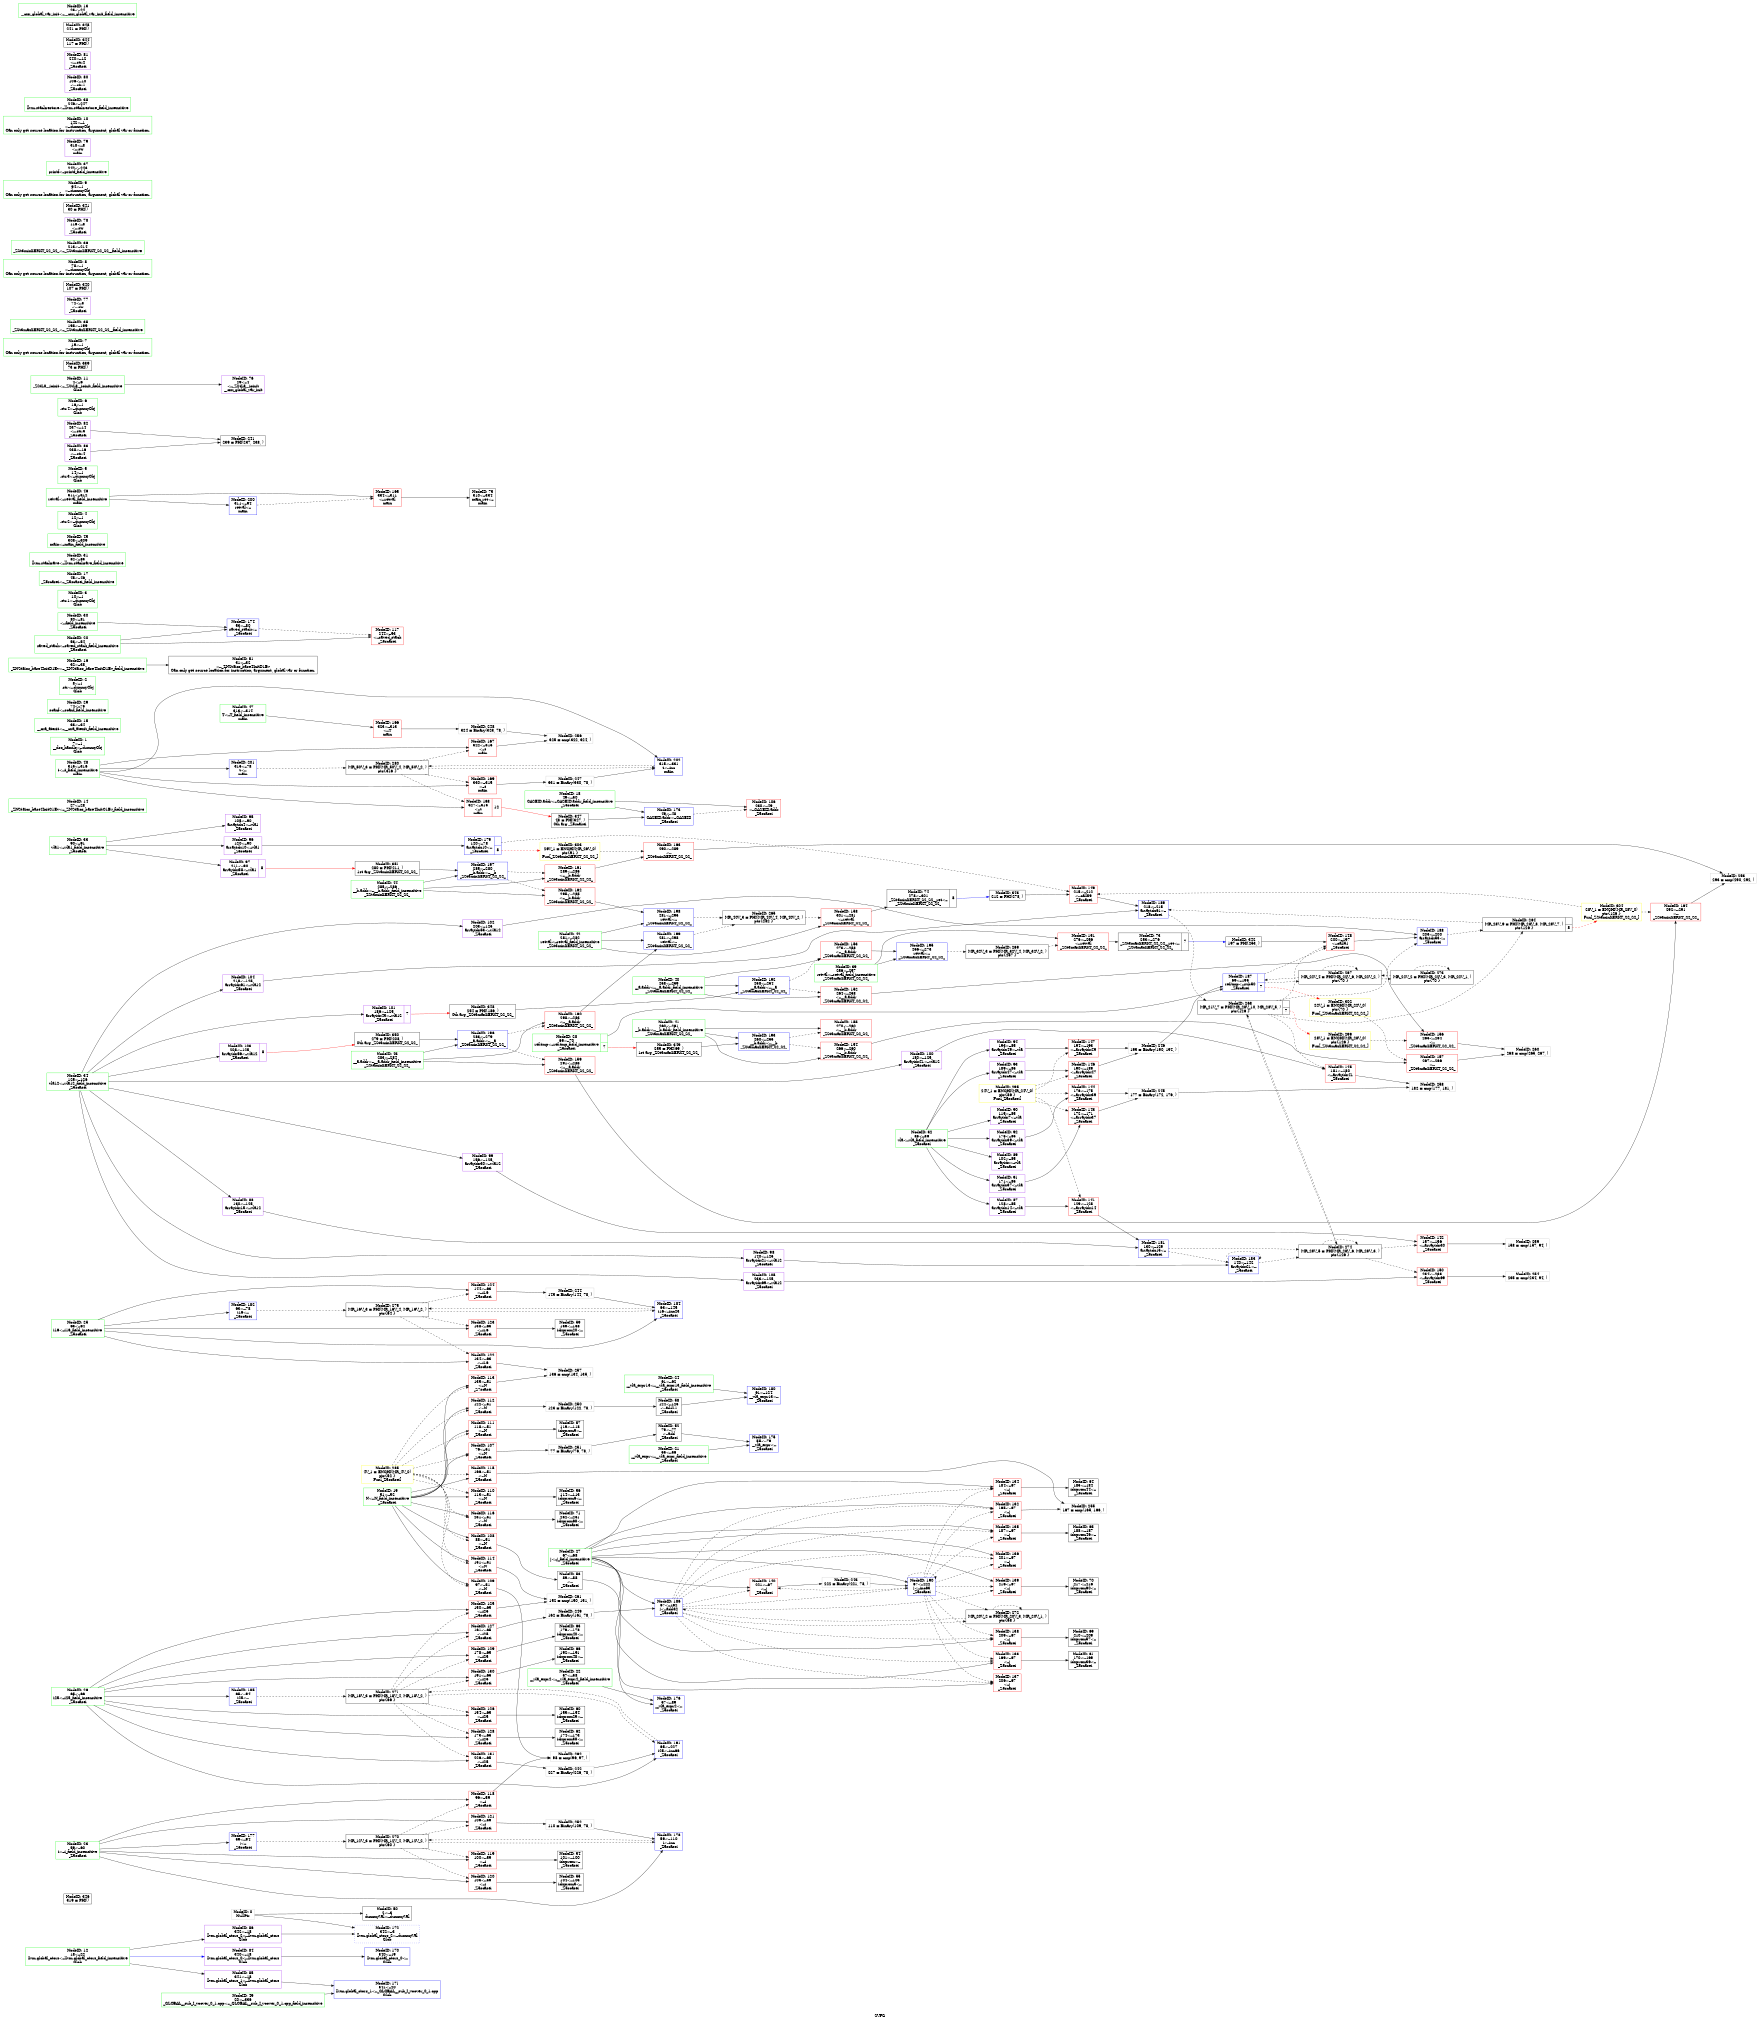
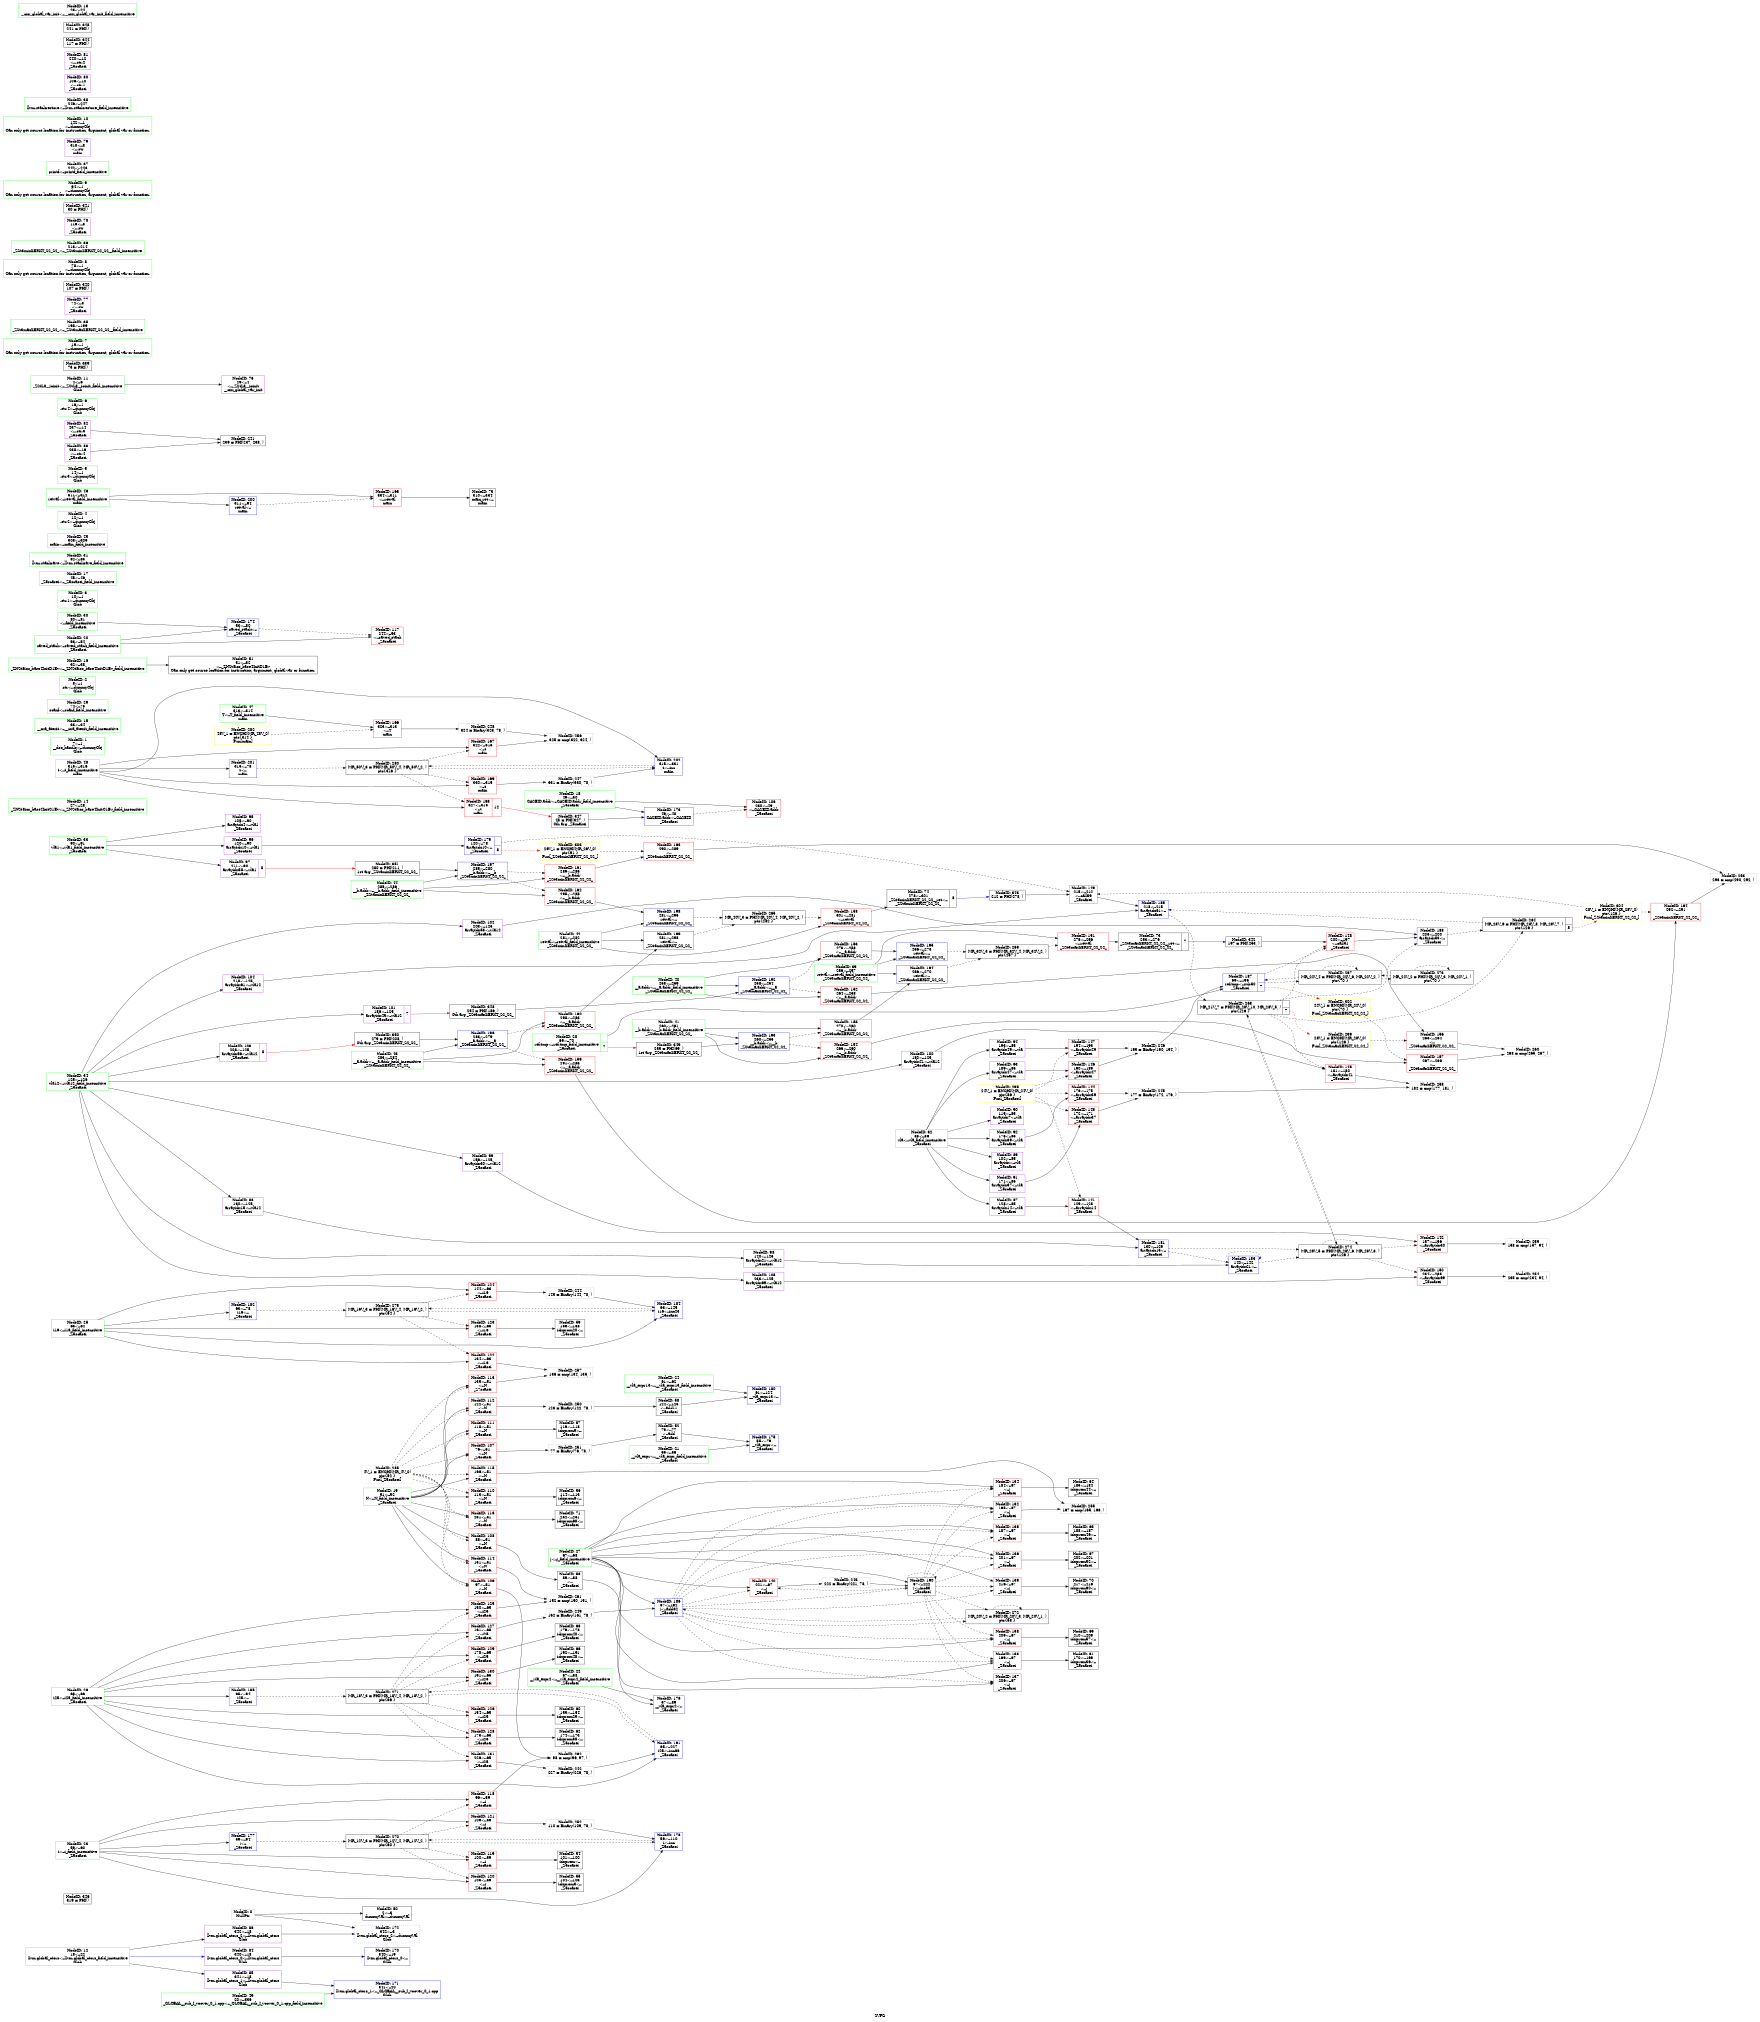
node "NodeID: 282": added
node "NodeID: 194": added
node "NodeID: 67": added
